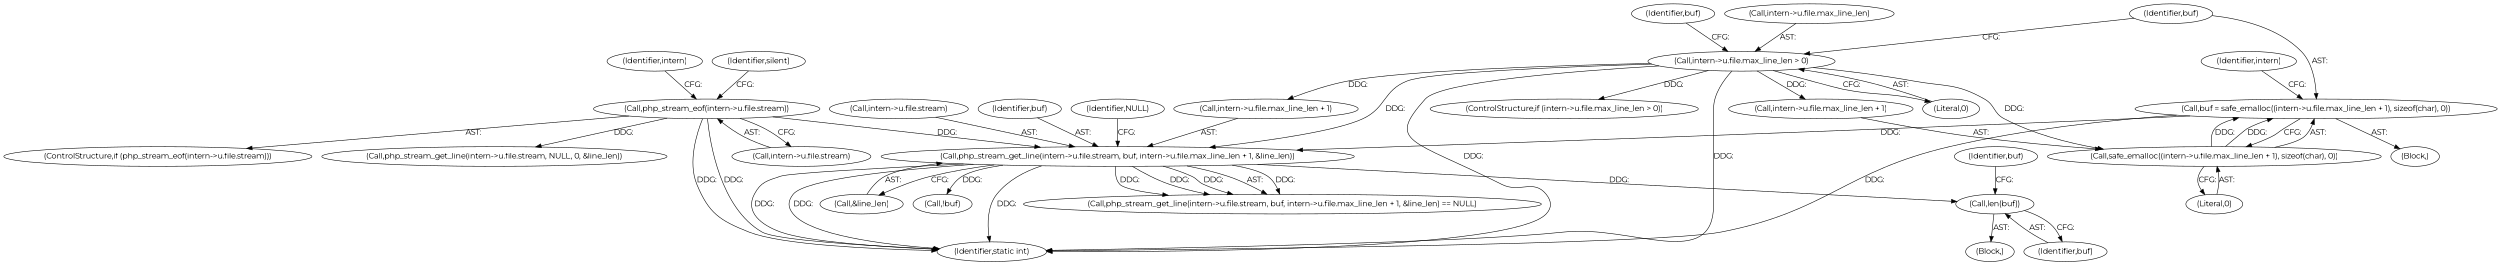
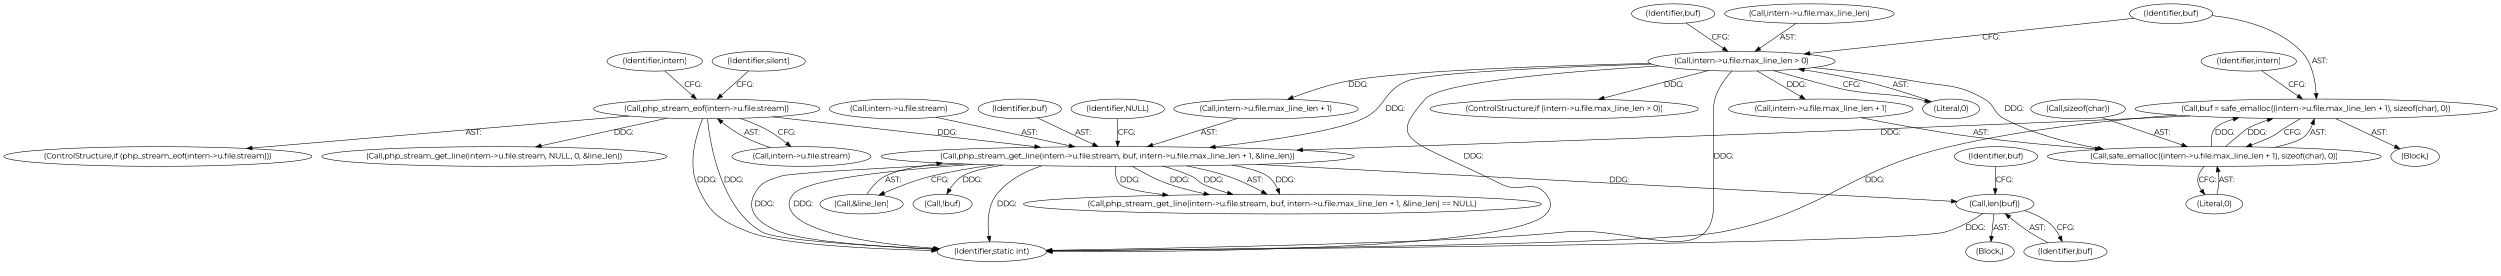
node "(Call,sizeof(char))": added
edge "(Call,len(buf))" -> "(Identifier,static int)": added, label "DDG:"
